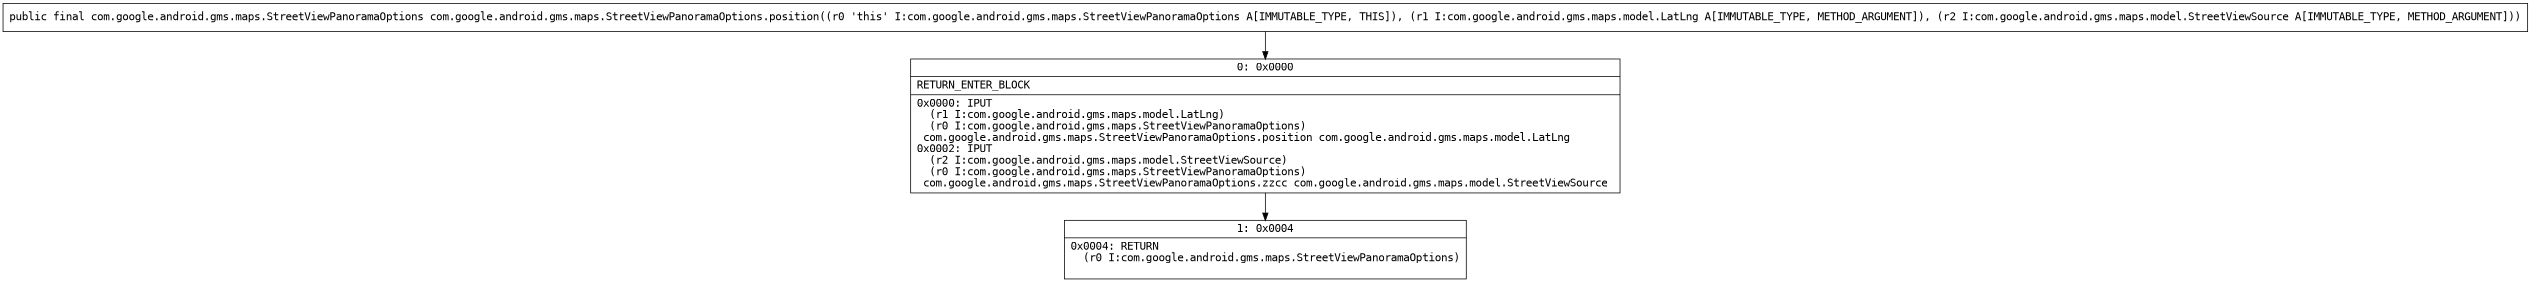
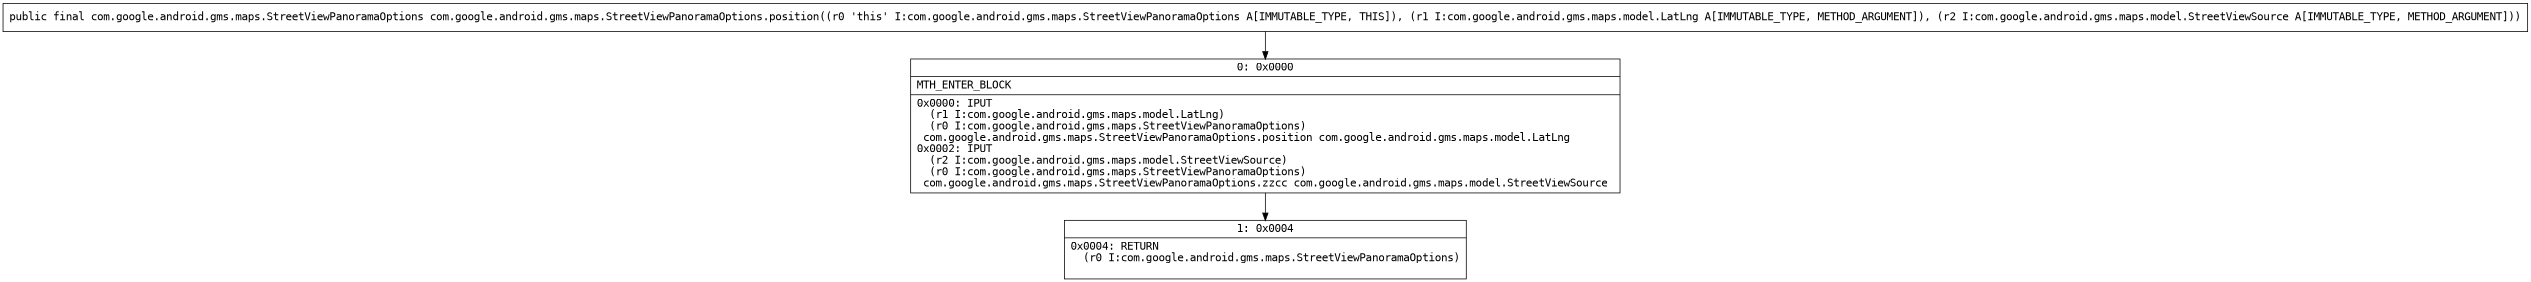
node "0: 0x0000": text "RETURN_ENTER_BLOCK" -> "MTH_ENTER_BLOCK"
